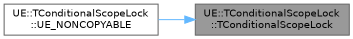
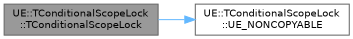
edge "UE::TConditionalScopeLock ::UE_NONCOPYABLE" -> "UE::TConditionalScopeLock ::TConditionalScopeLock": reversed
